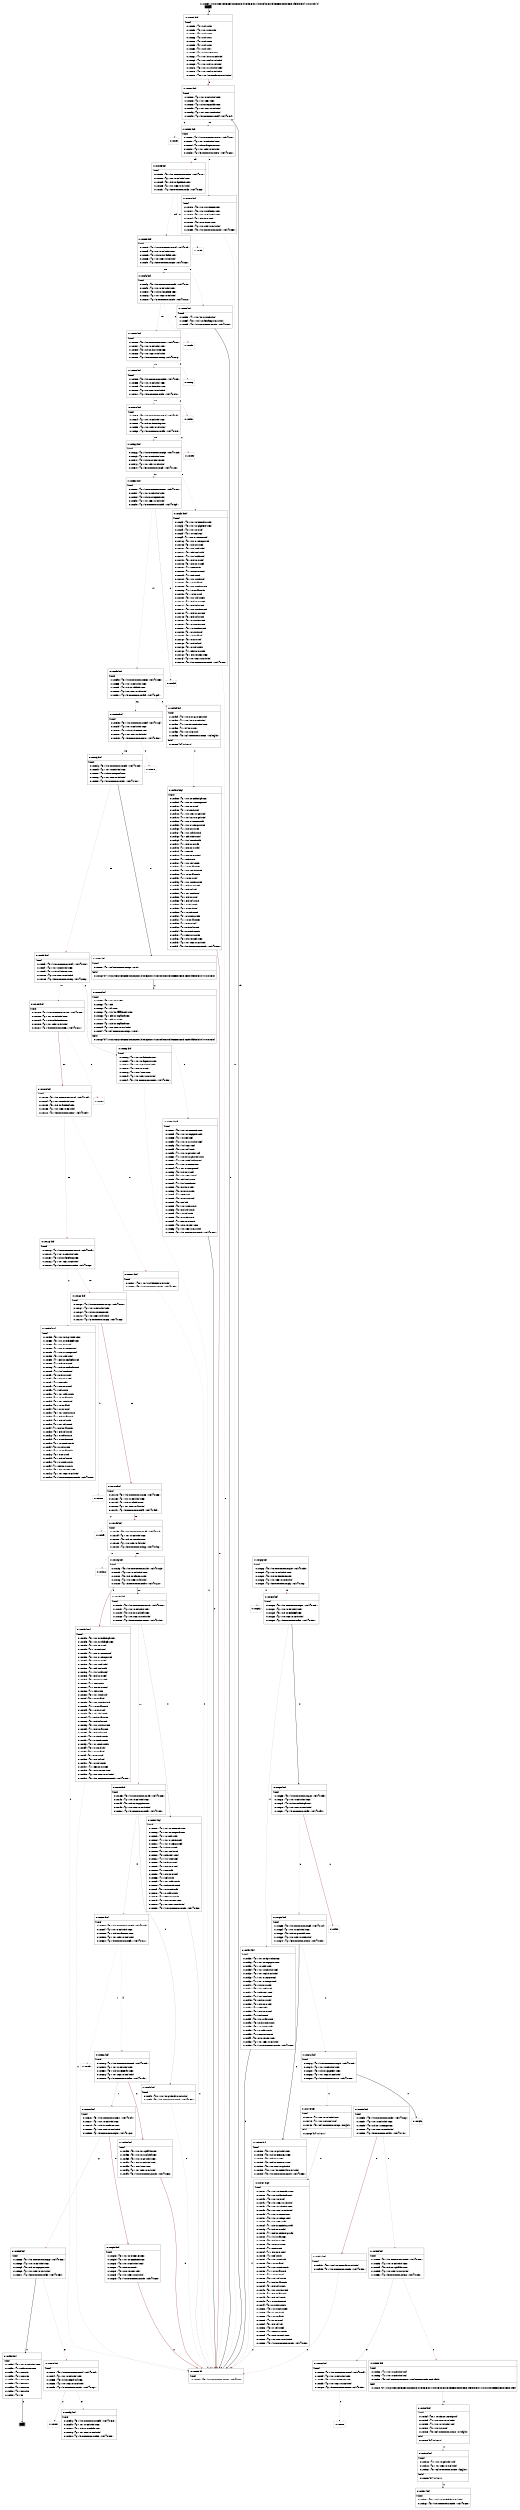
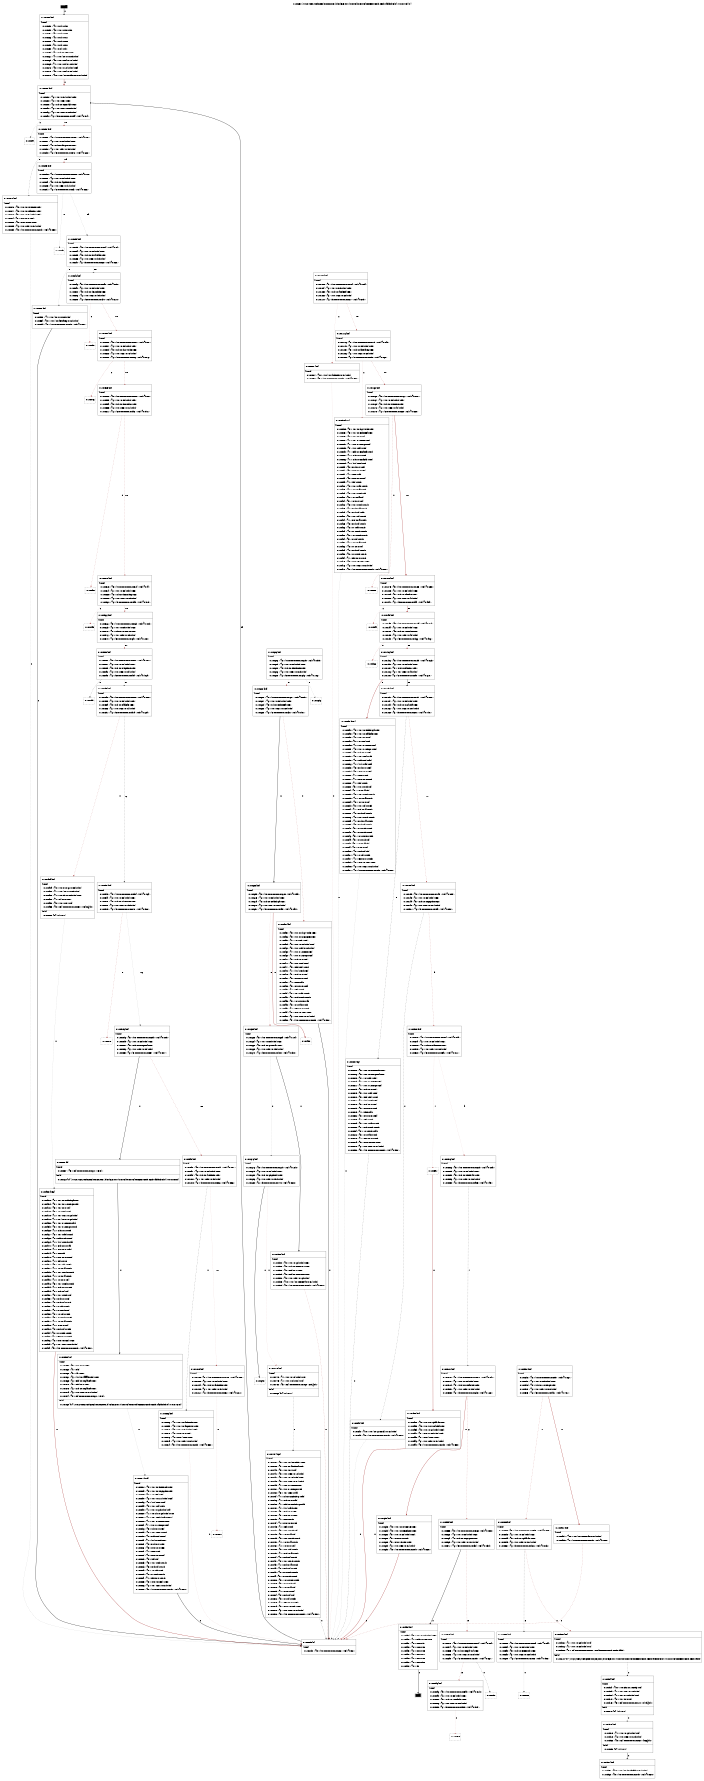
node "0x4016f1 [137]": removed
edge "0x40140e [28]" -> "0x40142a [28]": removed, label "14"
node "0x401e13": added
edge "0x401526 [28]" -> "0x4019e3 [30]": now "0x401e94" -> "0x4019e3 [30]"
